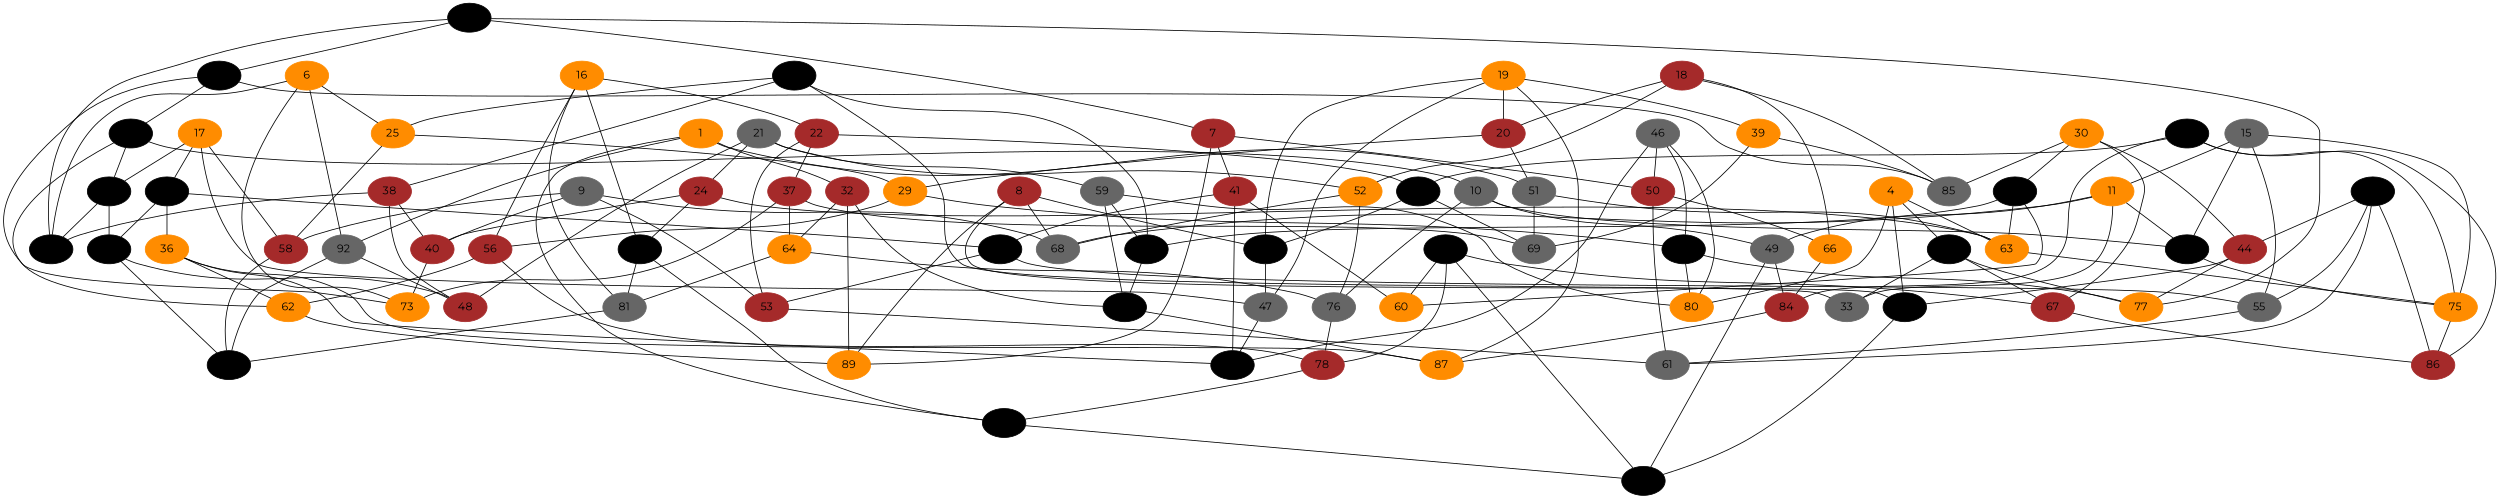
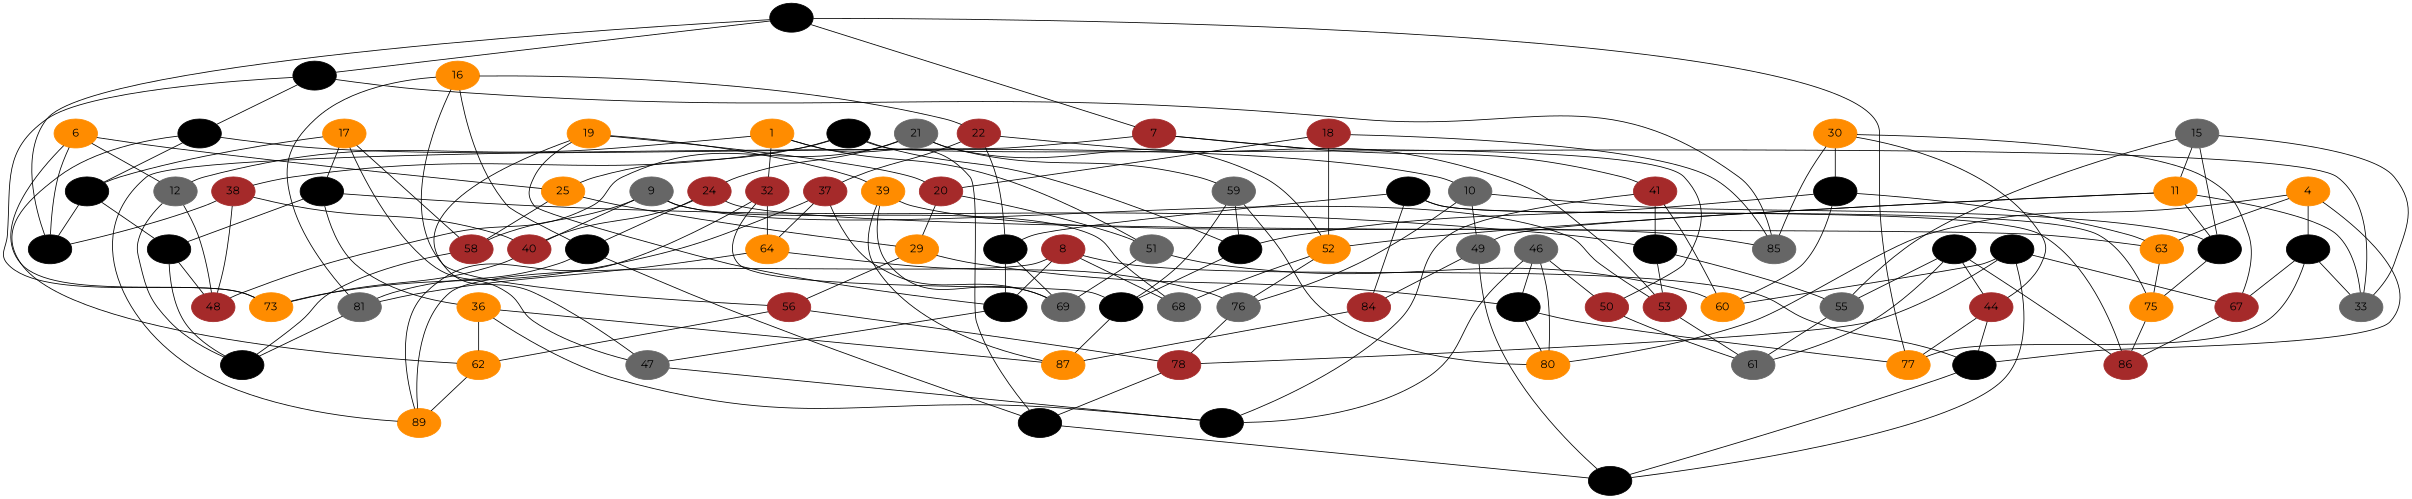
edge "15" -- "75": now "15" -- "33"
edge "51" -- "63": now "51" -- "60"
edge "11" -- "68": now "11" -- "52"
node "92": label "92" -> "12"
node "66": removed
edge "19" -- "87": now "39" -- "87"
